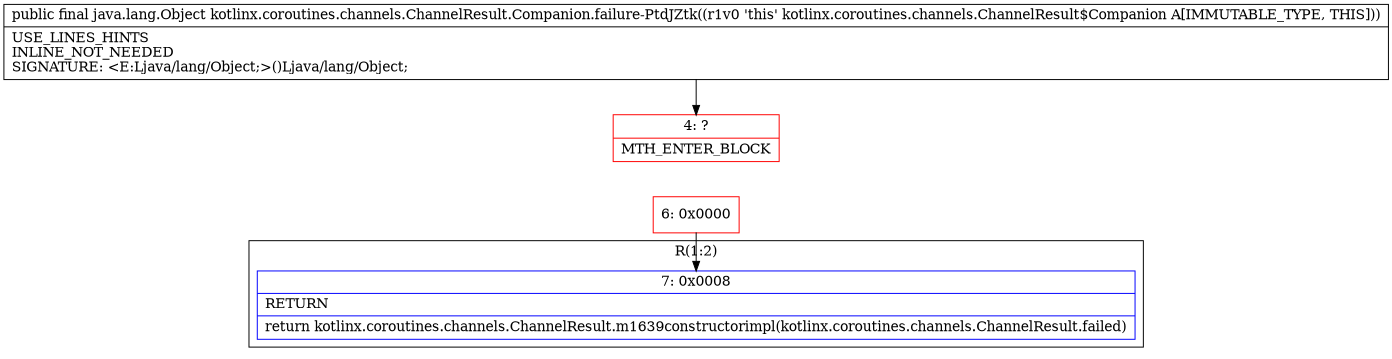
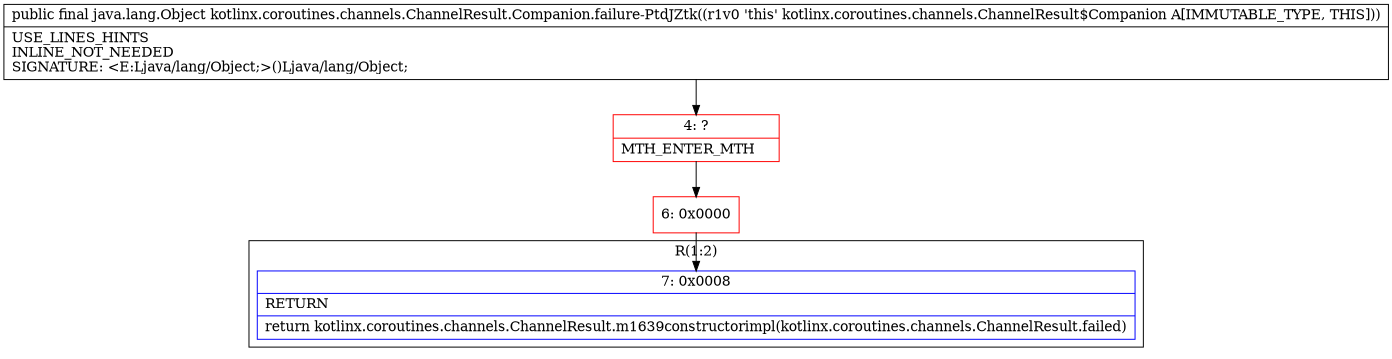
node "4: ?": text "MTH_ENTER_BLOCK" -> "MTH_ENTER_MTH"
edge "4: ?" -> "6: 0x0000": added
